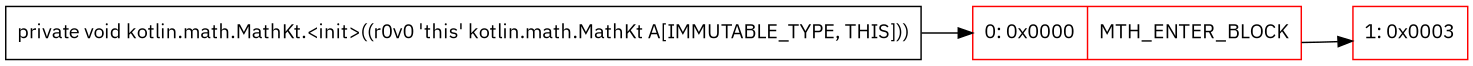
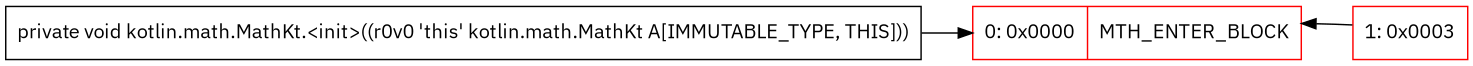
edge "0: 0x0000" -> "1: 0x0003": reversed
